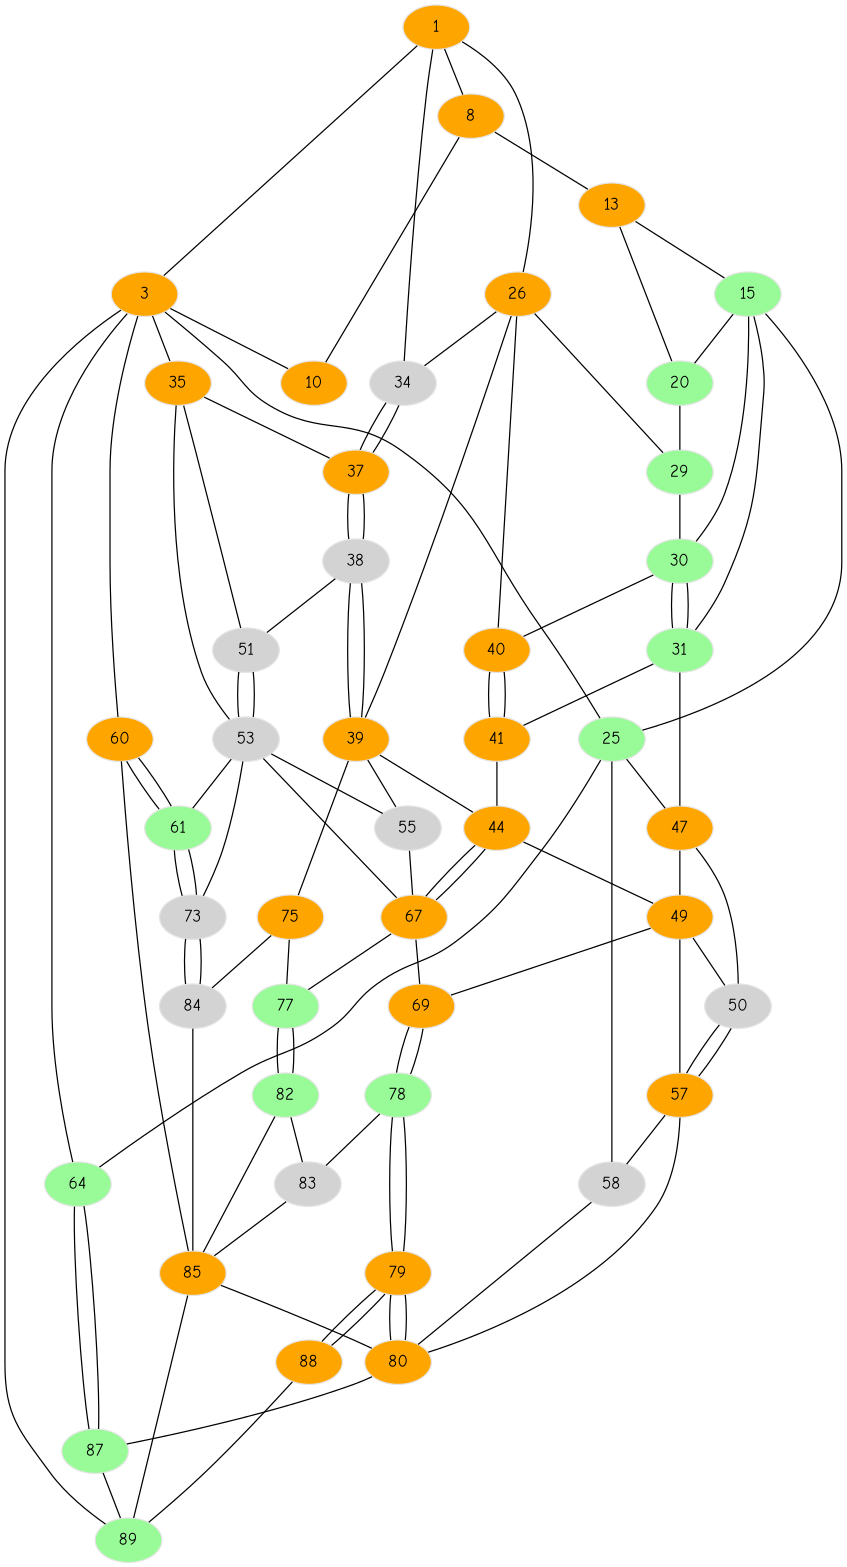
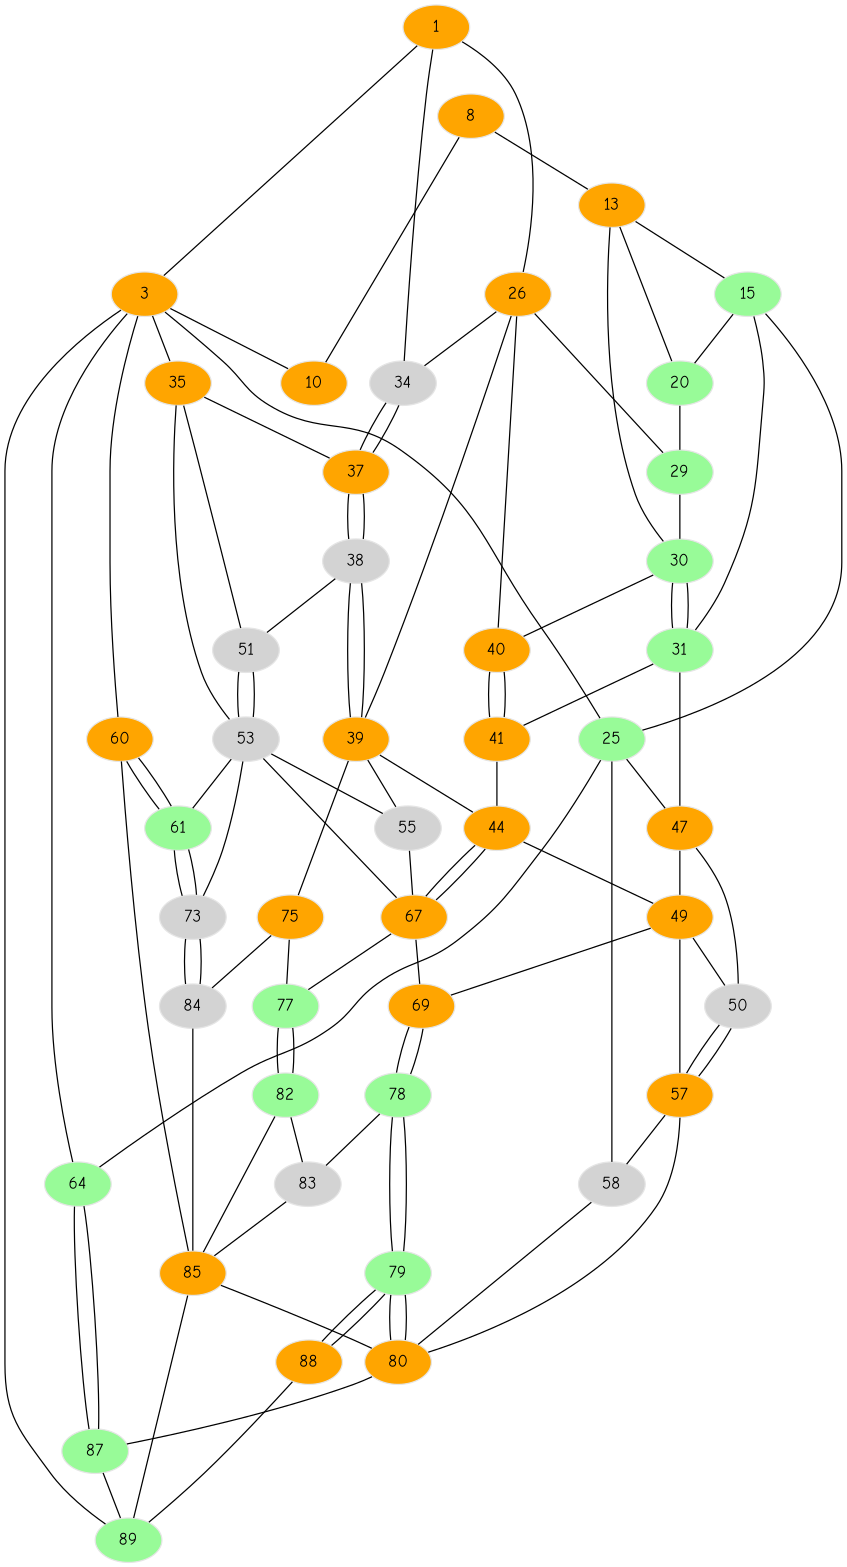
edge "1" -- "8": removed
edge "15" -- "30": now "13" -- "30"
node "79": fillcolor orange -> palegreen
